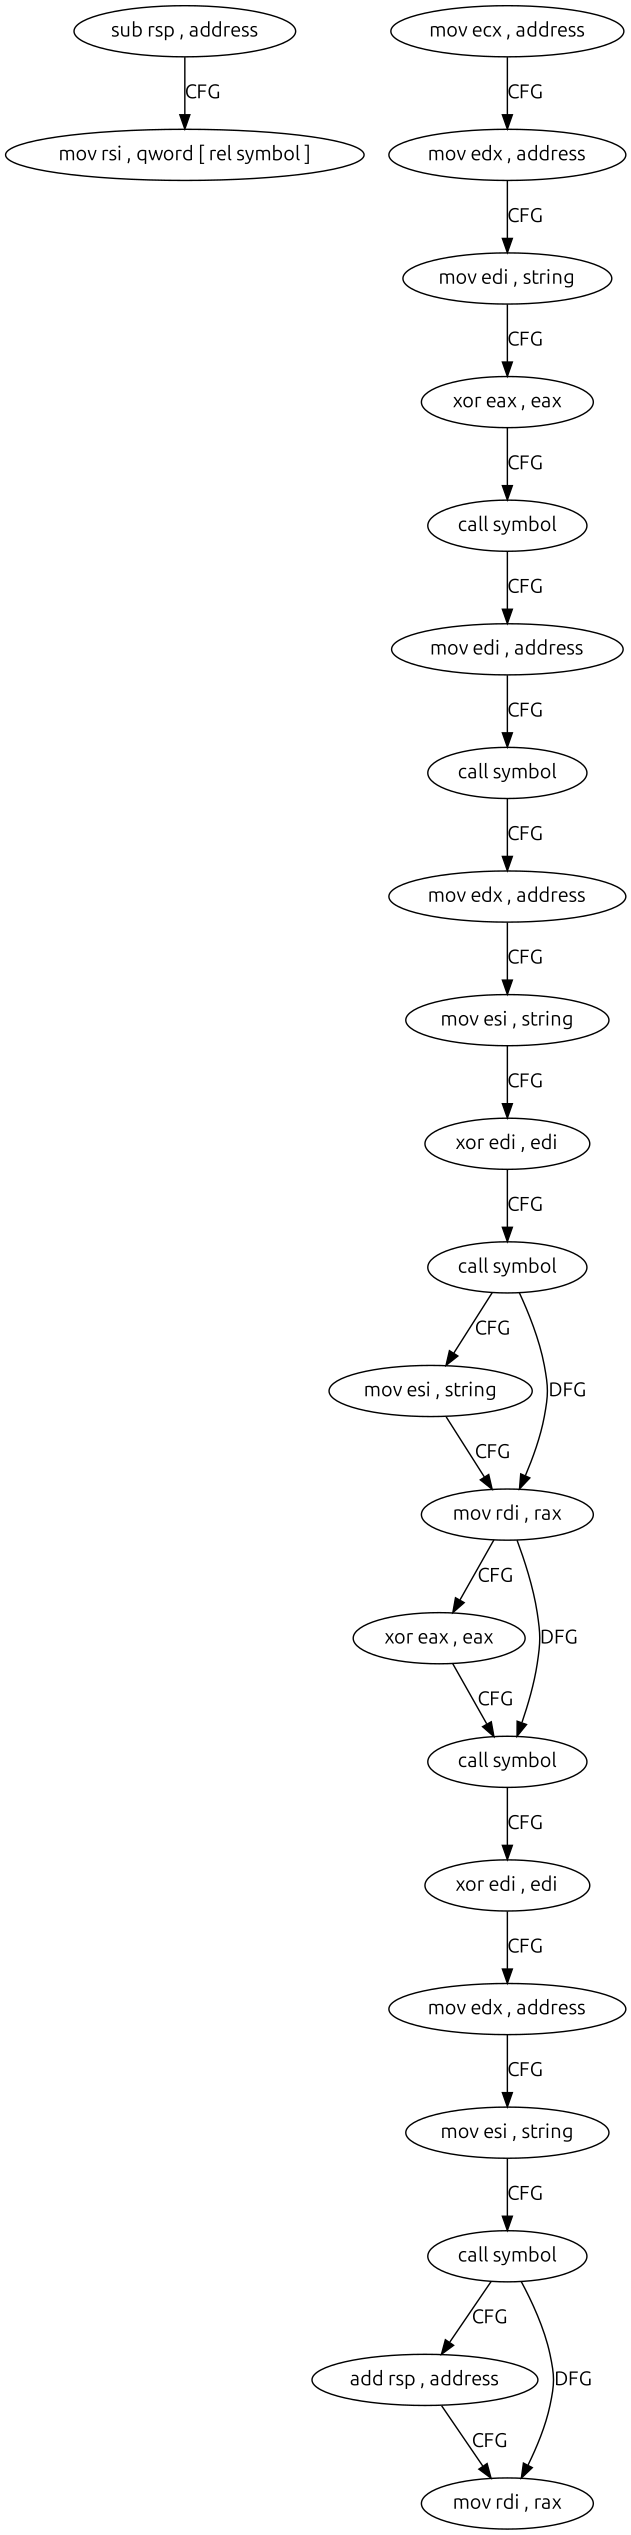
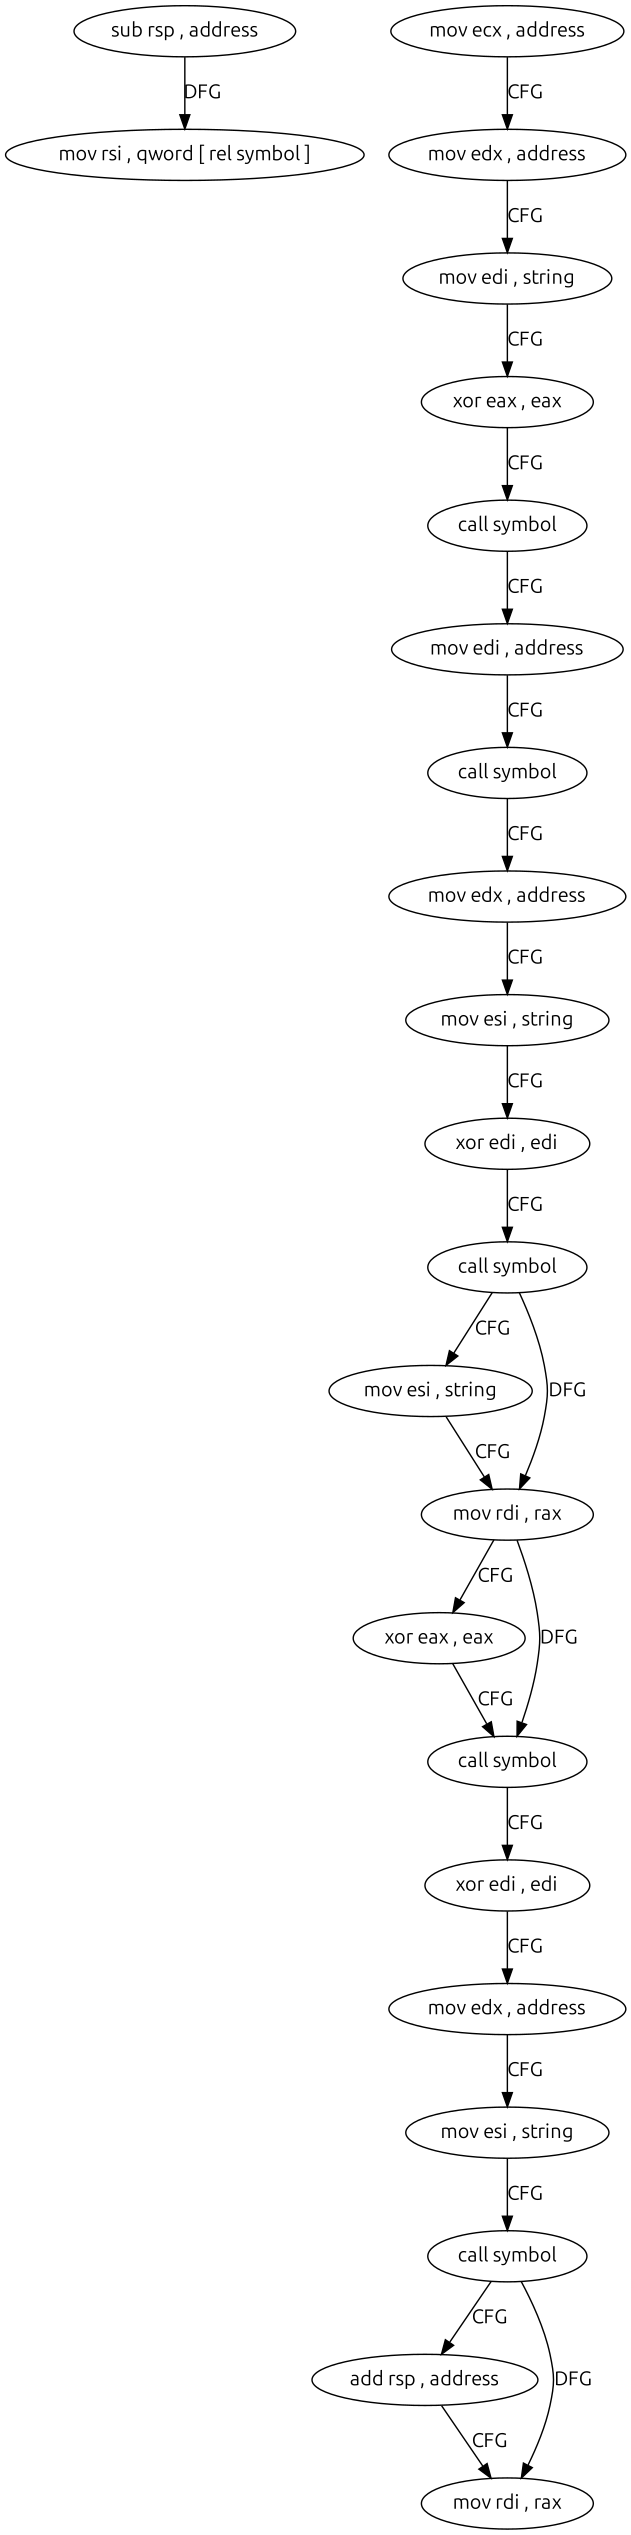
edge "sub rsp , address" -> "mov rsi , qword [ rel symbol ]": label "CFG" -> "DFG"
